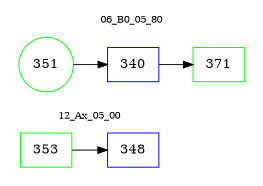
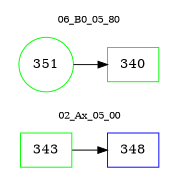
node "340": color blue -> green
node "371": removed
cluster "12_Ax_05_00": label "12_Ax_05_00" -> "02_Ax_05_00"
node "353": label "353" -> "343"
